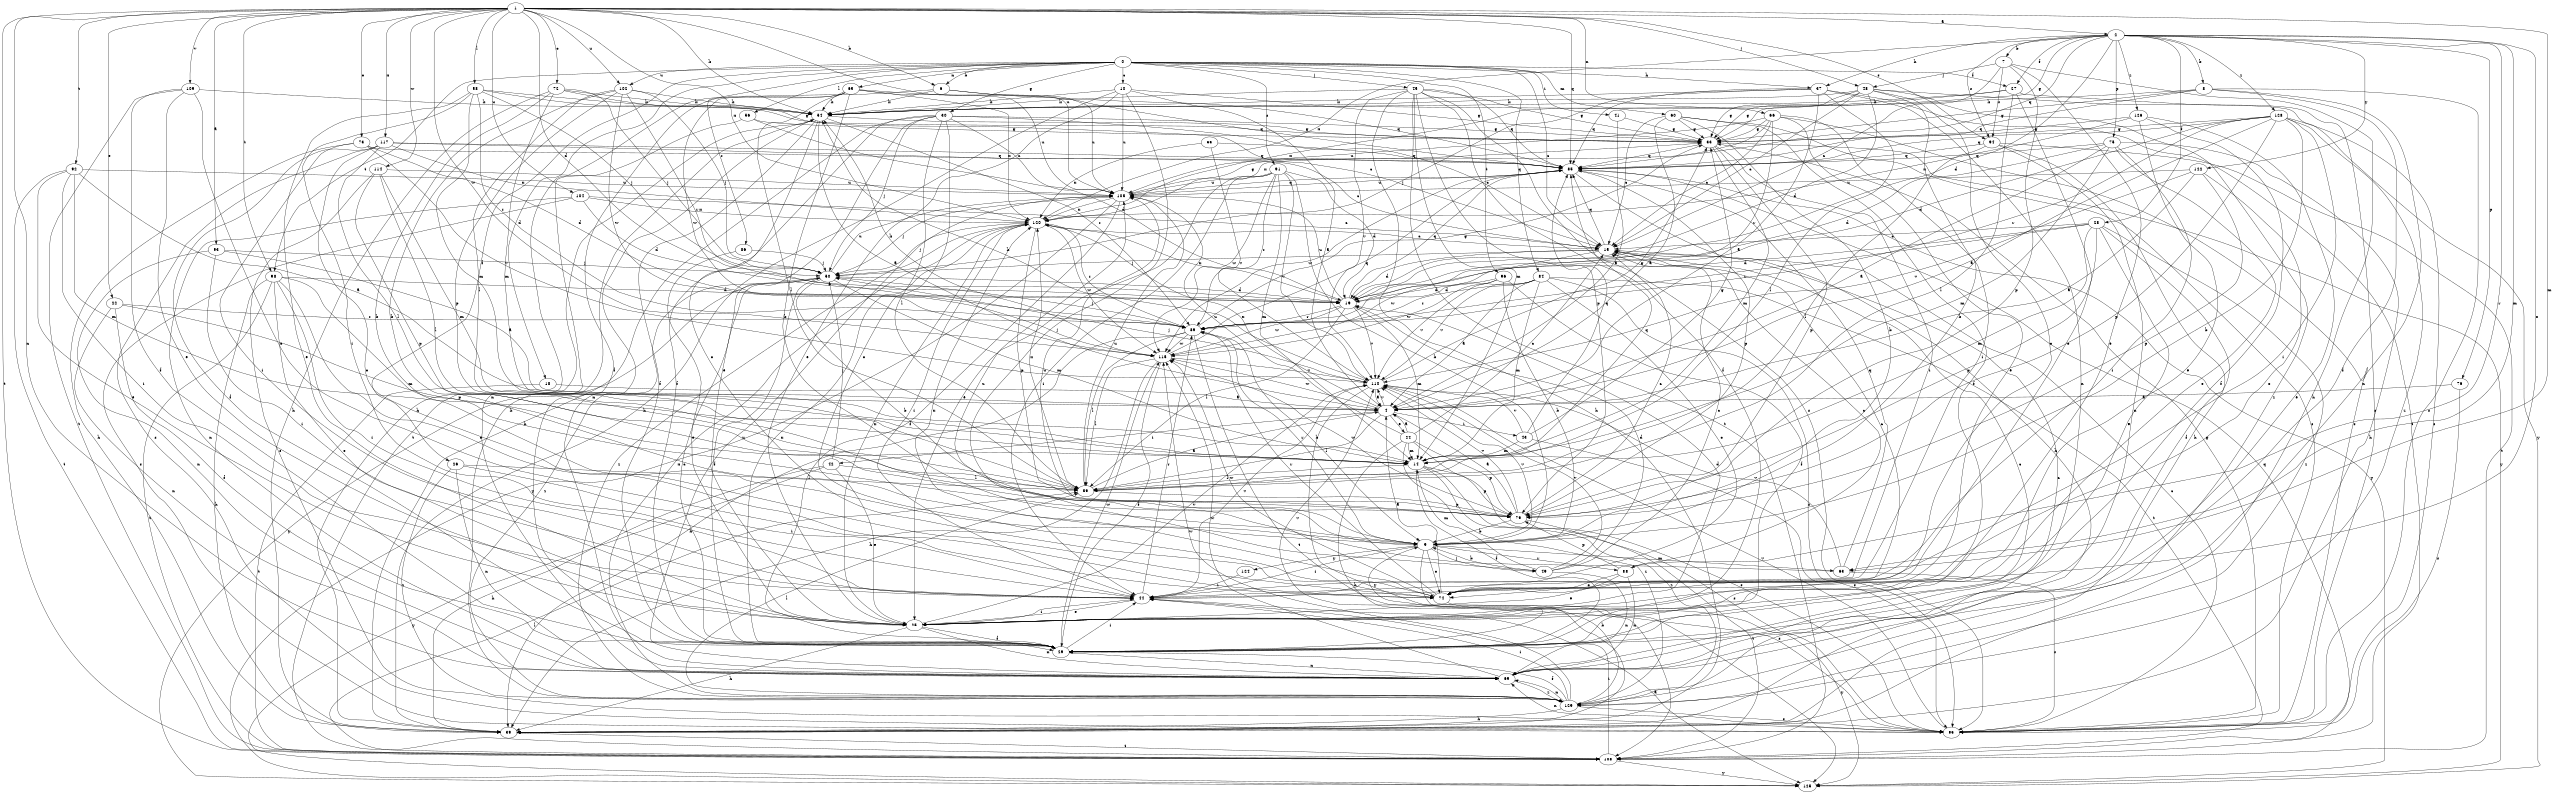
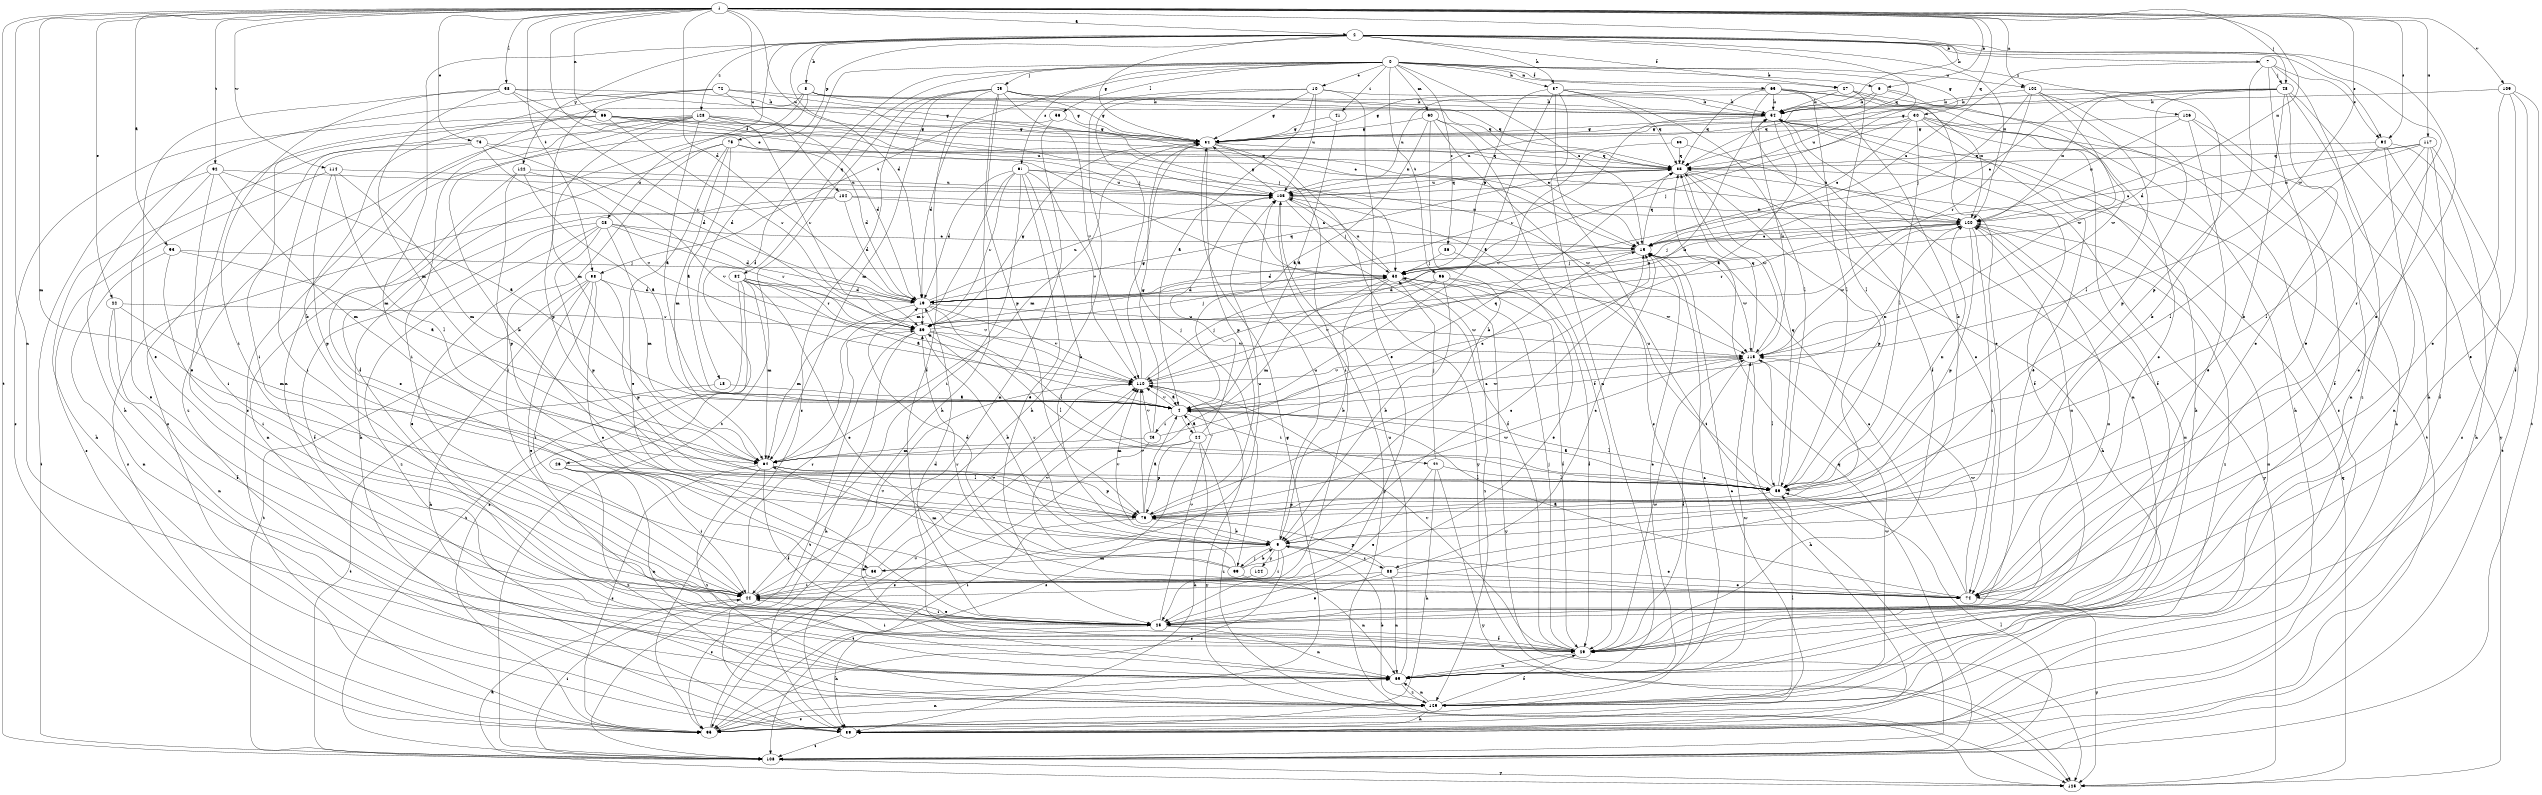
edge "1" -> "72": now "1" -> "50"
node "33": label "33" -> "34"
edge "63" -> "85": now "125" -> "85"
node "76": removed
edge "126" -> "69": label "e" -> "n"
edge "29" -> "50": label "c" -> "j"
node "14": label "14" -> "64"
node "49": label "49" -> "99"
edge "129" -> "44": now "88" -> "44"
